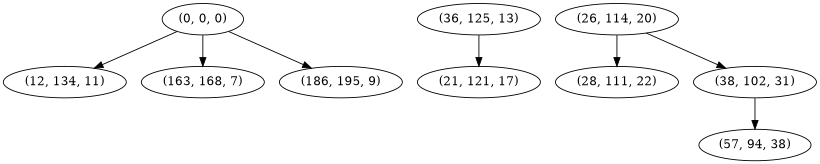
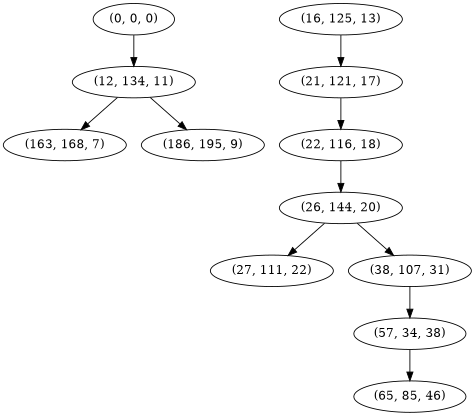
node "(36, 125, 13)": label "(36, 125, 13)" -> "(16, 125, 13)"
node "(26, 114, 20)": label "(26, 114, 20)" -> "(26, 144, 20)"
edge "(0, 0, 0)" -> "(163, 168, 7)": now "(12, 134, 11)" -> "(163, 168, 7)"
edge "(0, 0, 0)" -> "(186, 195, 9)": now "(12, 134, 11)" -> "(186, 195, 9)"
node "(28, 111, 22)": label "(28, 111, 22)" -> "(27, 111, 22)"
node "(38, 102, 31)": label "(38, 102, 31)" -> "(38, 107, 31)"
node "(22, 116, 18)": added
node "(57, 94, 38)": label "(57, 94, 38)" -> "(57, 34, 38)"
node "(65, 85, 46)": added
